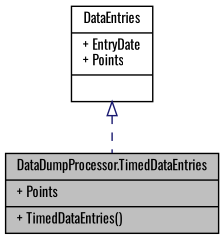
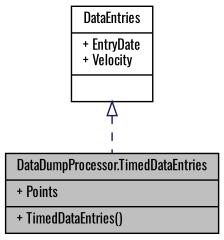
node "DataEntries": text "+ Points" -> "+ Velocity"
